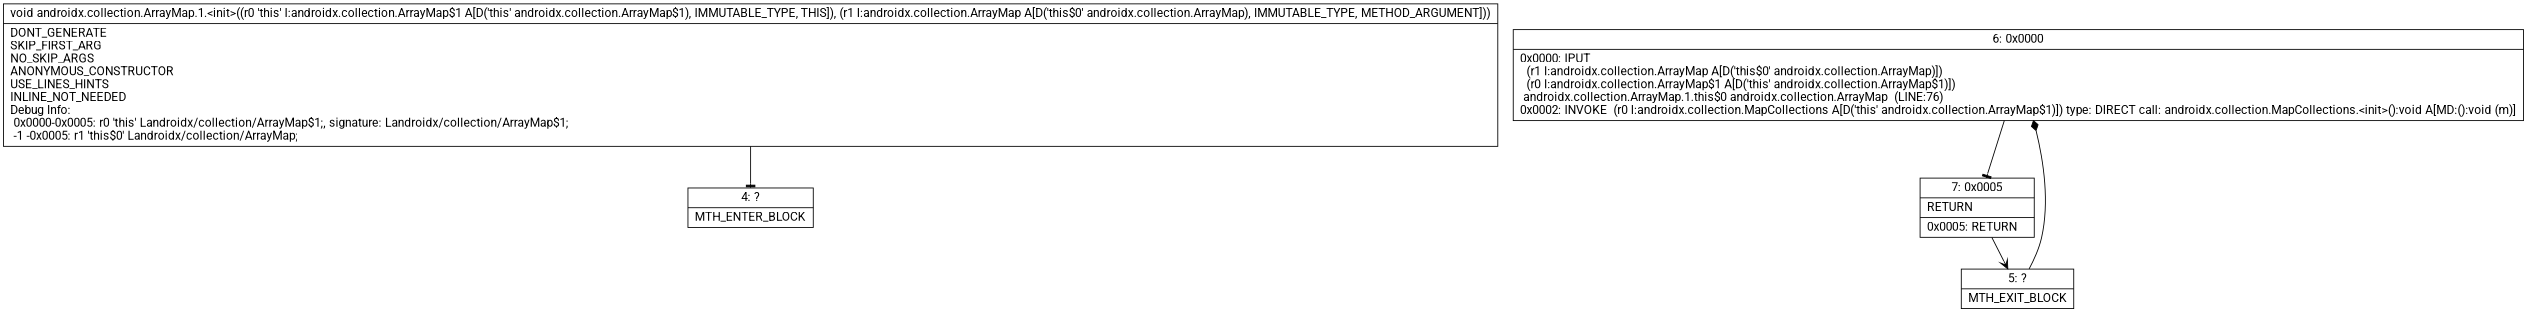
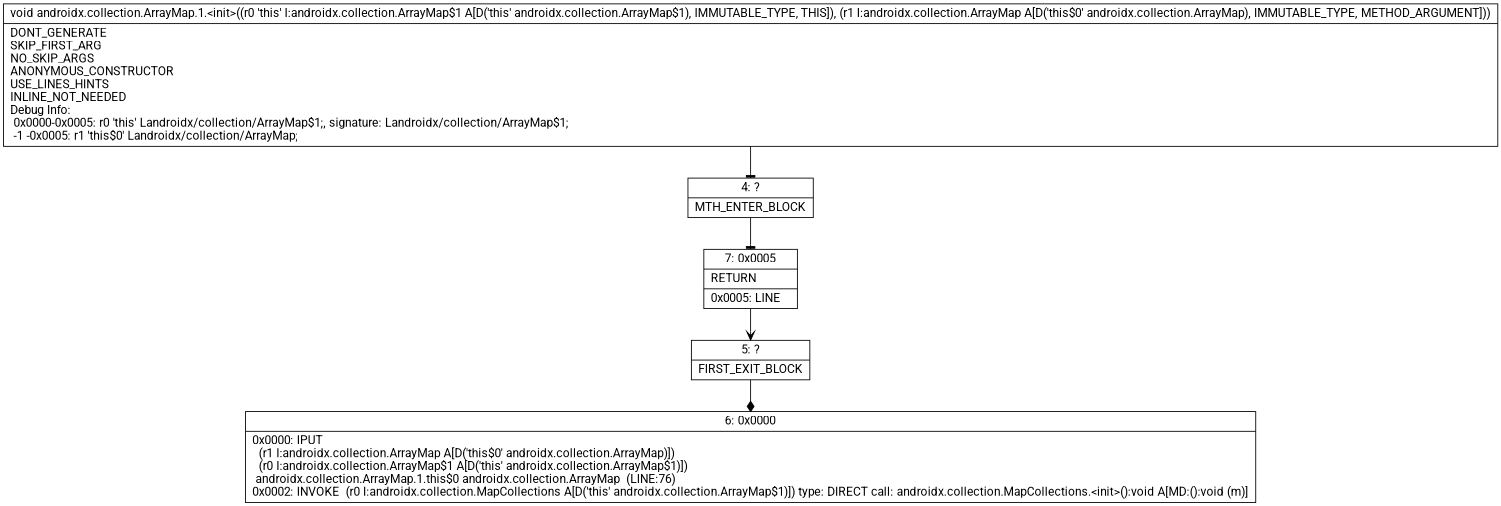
edge "6: 0x0000" -> "7: 0x0005": now "4: ?" -> "7: 0x0005"
node "7: 0x0005": text "0x0005: RETURN" -> "0x0005: LINE"
node "5: ?": text "MTH_EXIT_BLOCK" -> "FIRST_EXIT_BLOCK"
